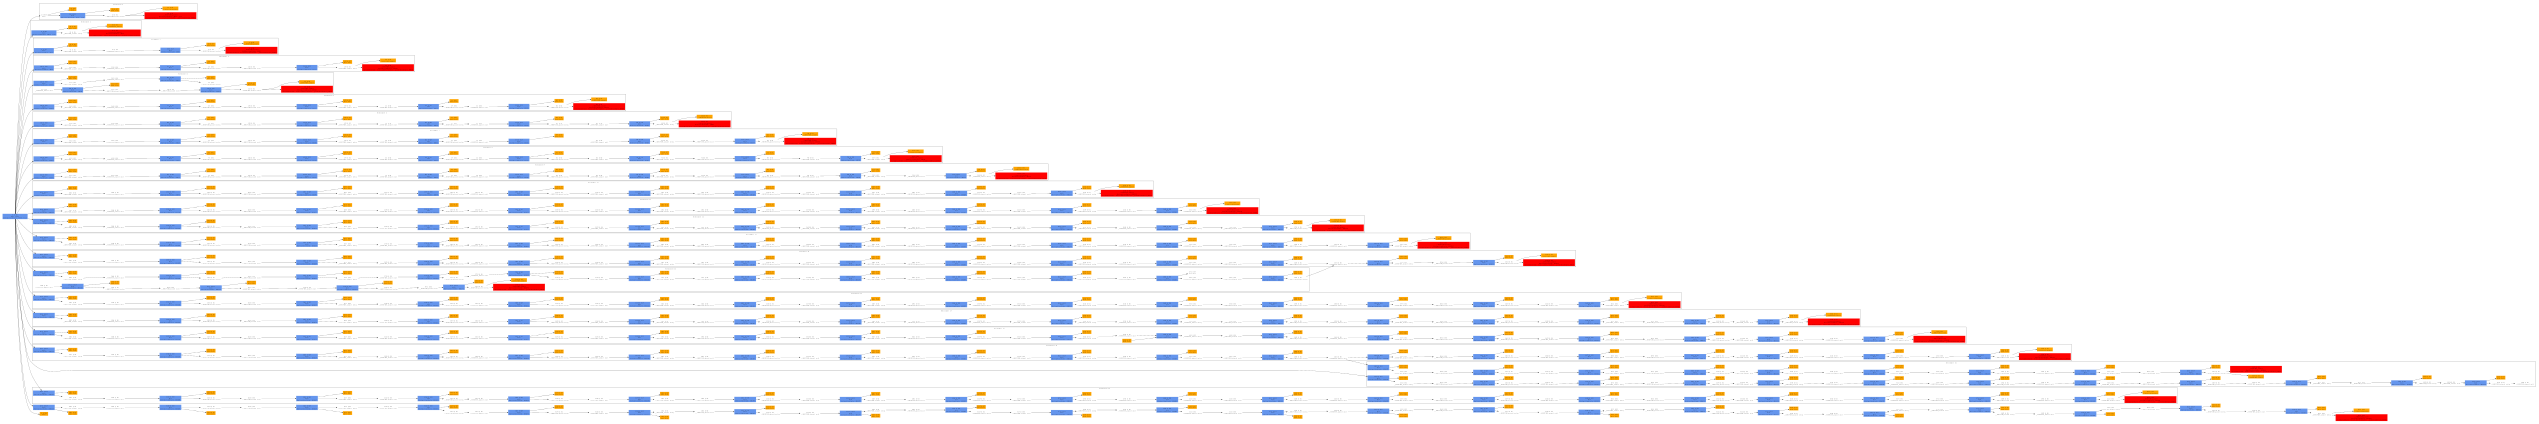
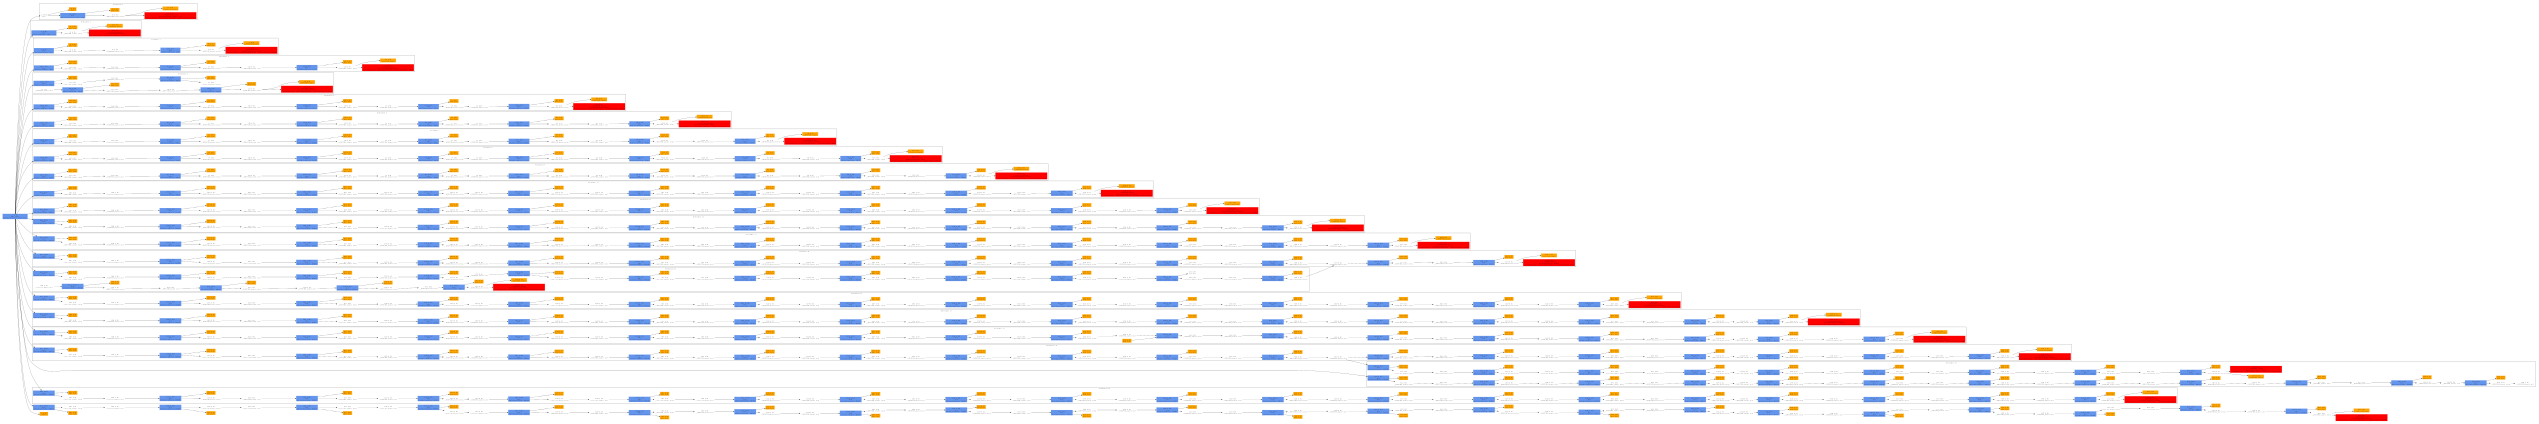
node "589 @ N1 __VERIFIER_assert entry": added
